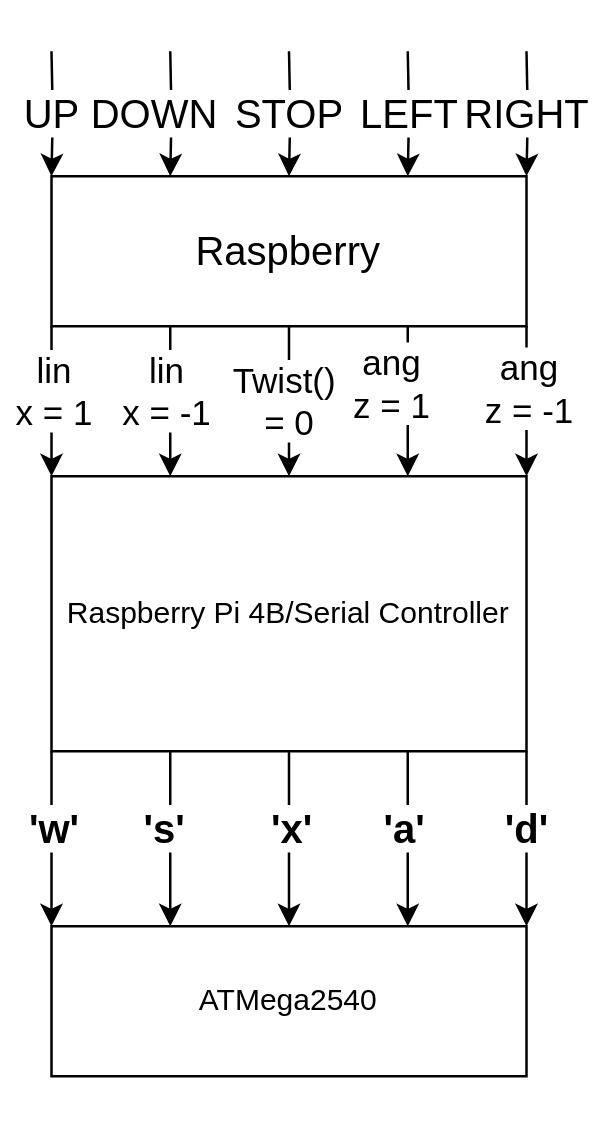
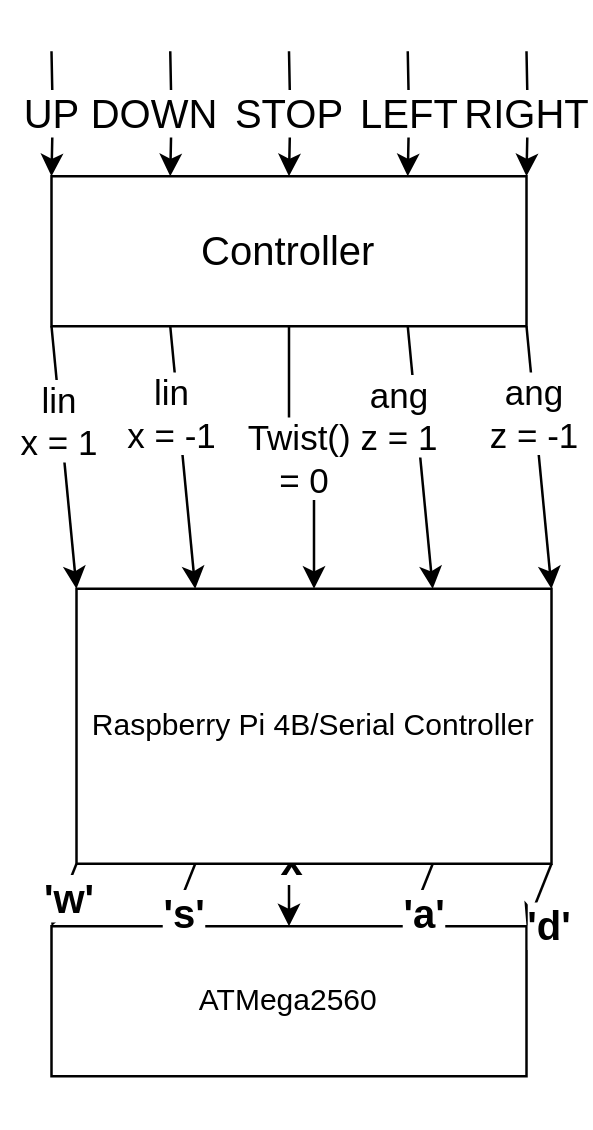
node "Raspberry": label "Raspberry" -> "Controller"
node "Raspberry Pi 4B/Serial Controller": moved (289, 614) -> (314, 726)
node "ATMega2540": label "ATMega2540" -> "ATMega2560"
